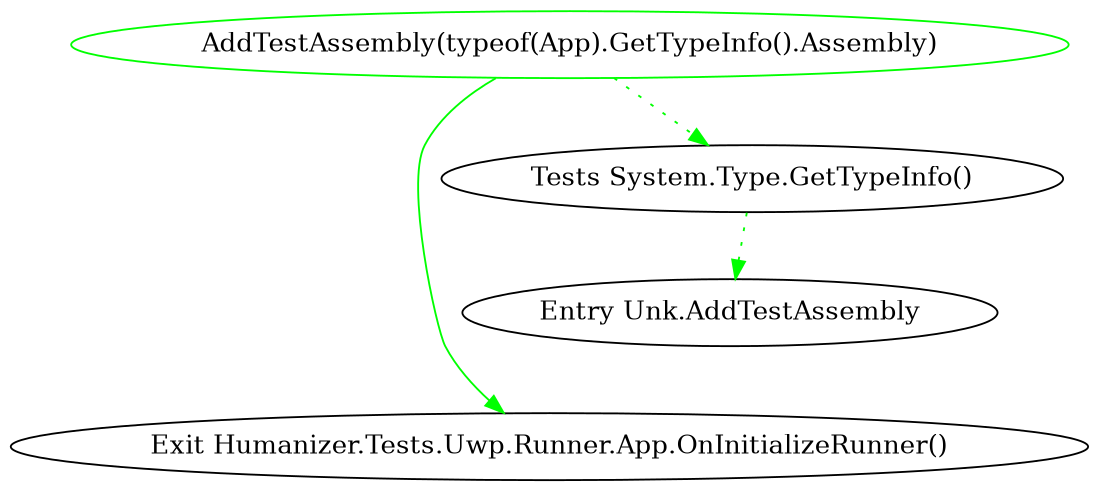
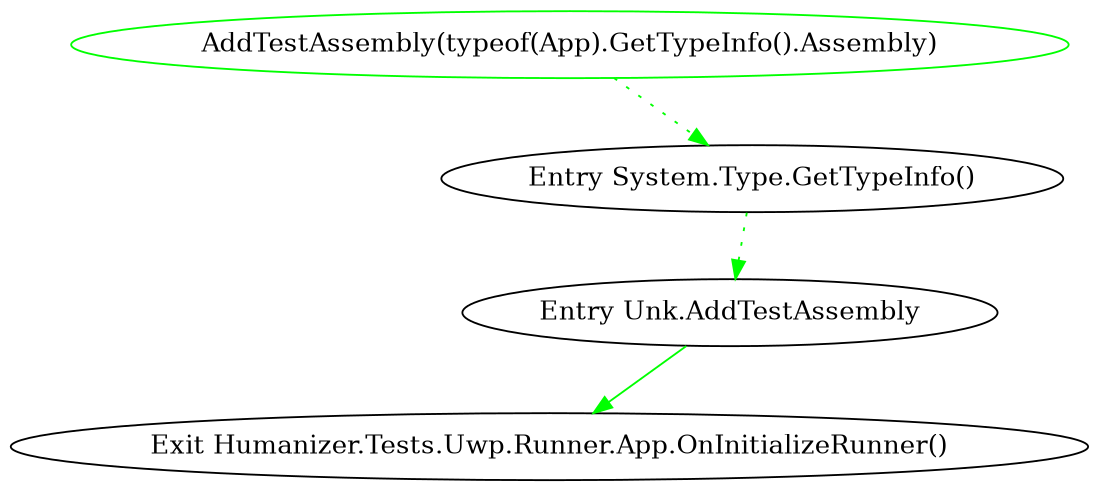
node "Tests System.Type.GetTypeInfo()": label "Tests System.Type.GetTypeInfo()" -> "Entry System.Type.GetTypeInfo()"
edge "AddTestAssembly(typeof(App).GetTypeInfo().Assembly)" -> "Exit Humanizer.Tests.Uwp.Runner.App.OnInitializeRunner()": now "Entry Unk.AddTestAssembly" -> "Exit Humanizer.Tests.Uwp.Runner.App.OnInitializeRunner()"
